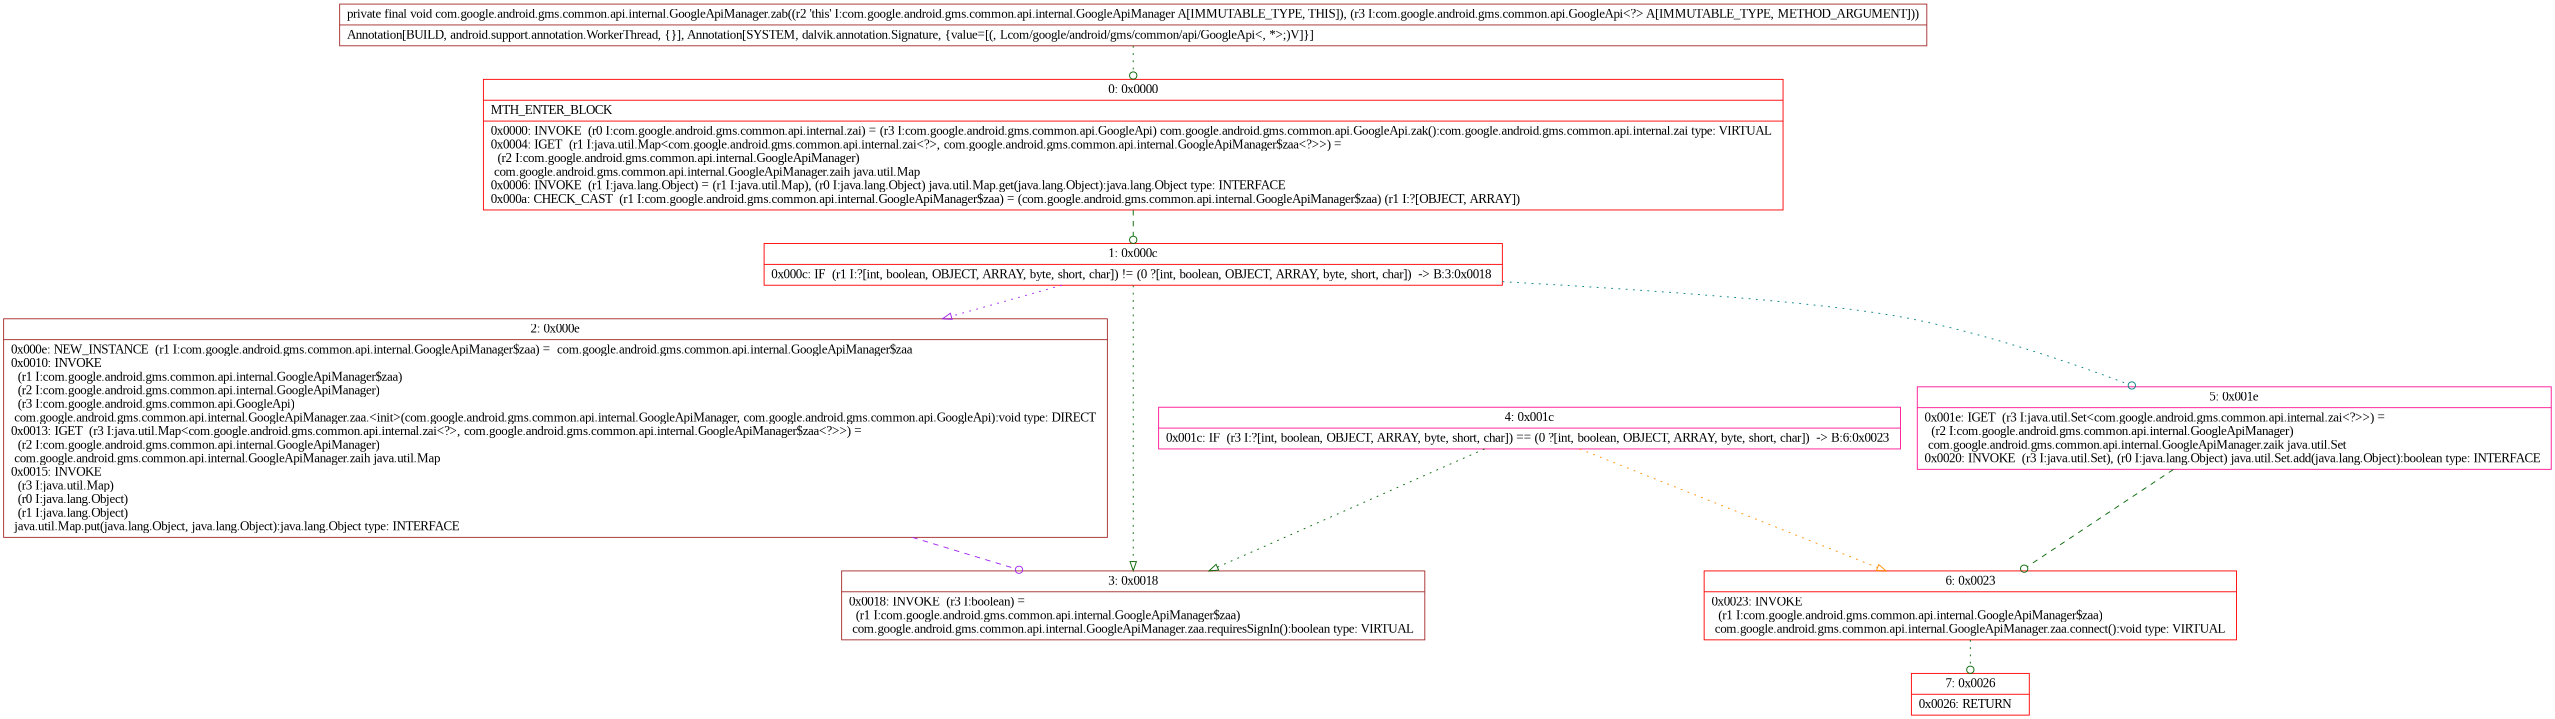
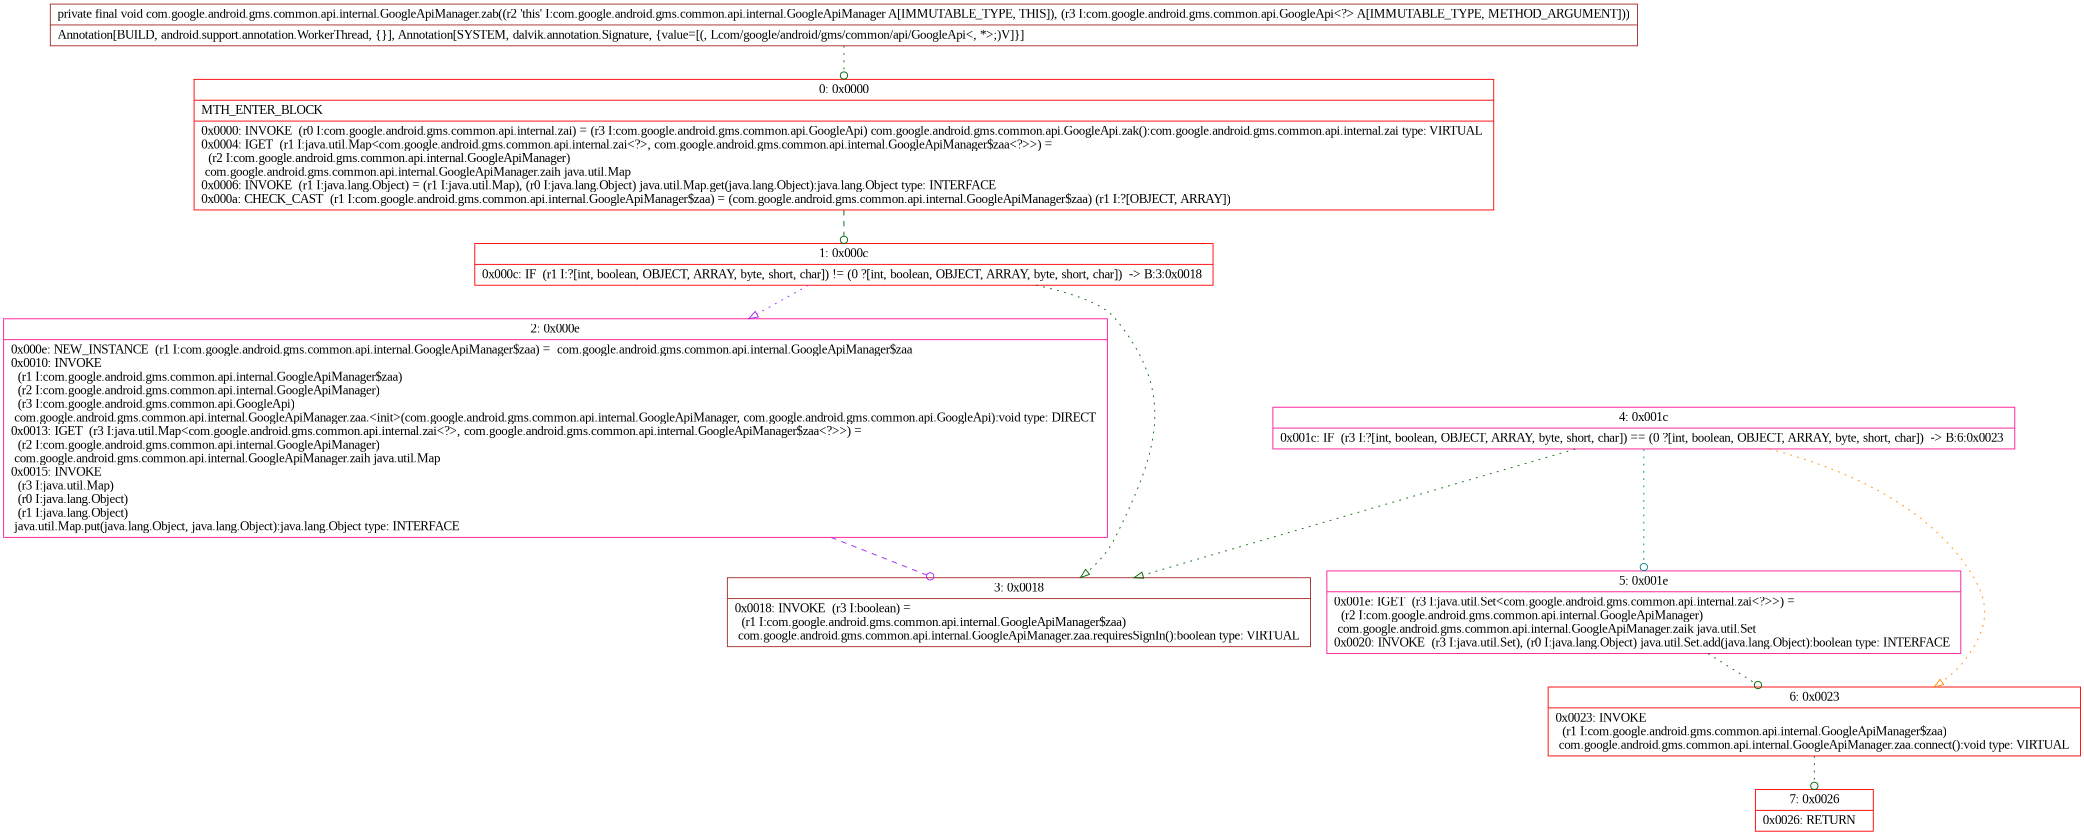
edge "1: 0x000c" -> "5: 0x001e": now "4: 0x001c" -> "5: 0x001e"
node "2: 0x000e": color brown -> deeppink
edge "5: 0x001e" -> "6: 0x0023": style dashed -> dotted
